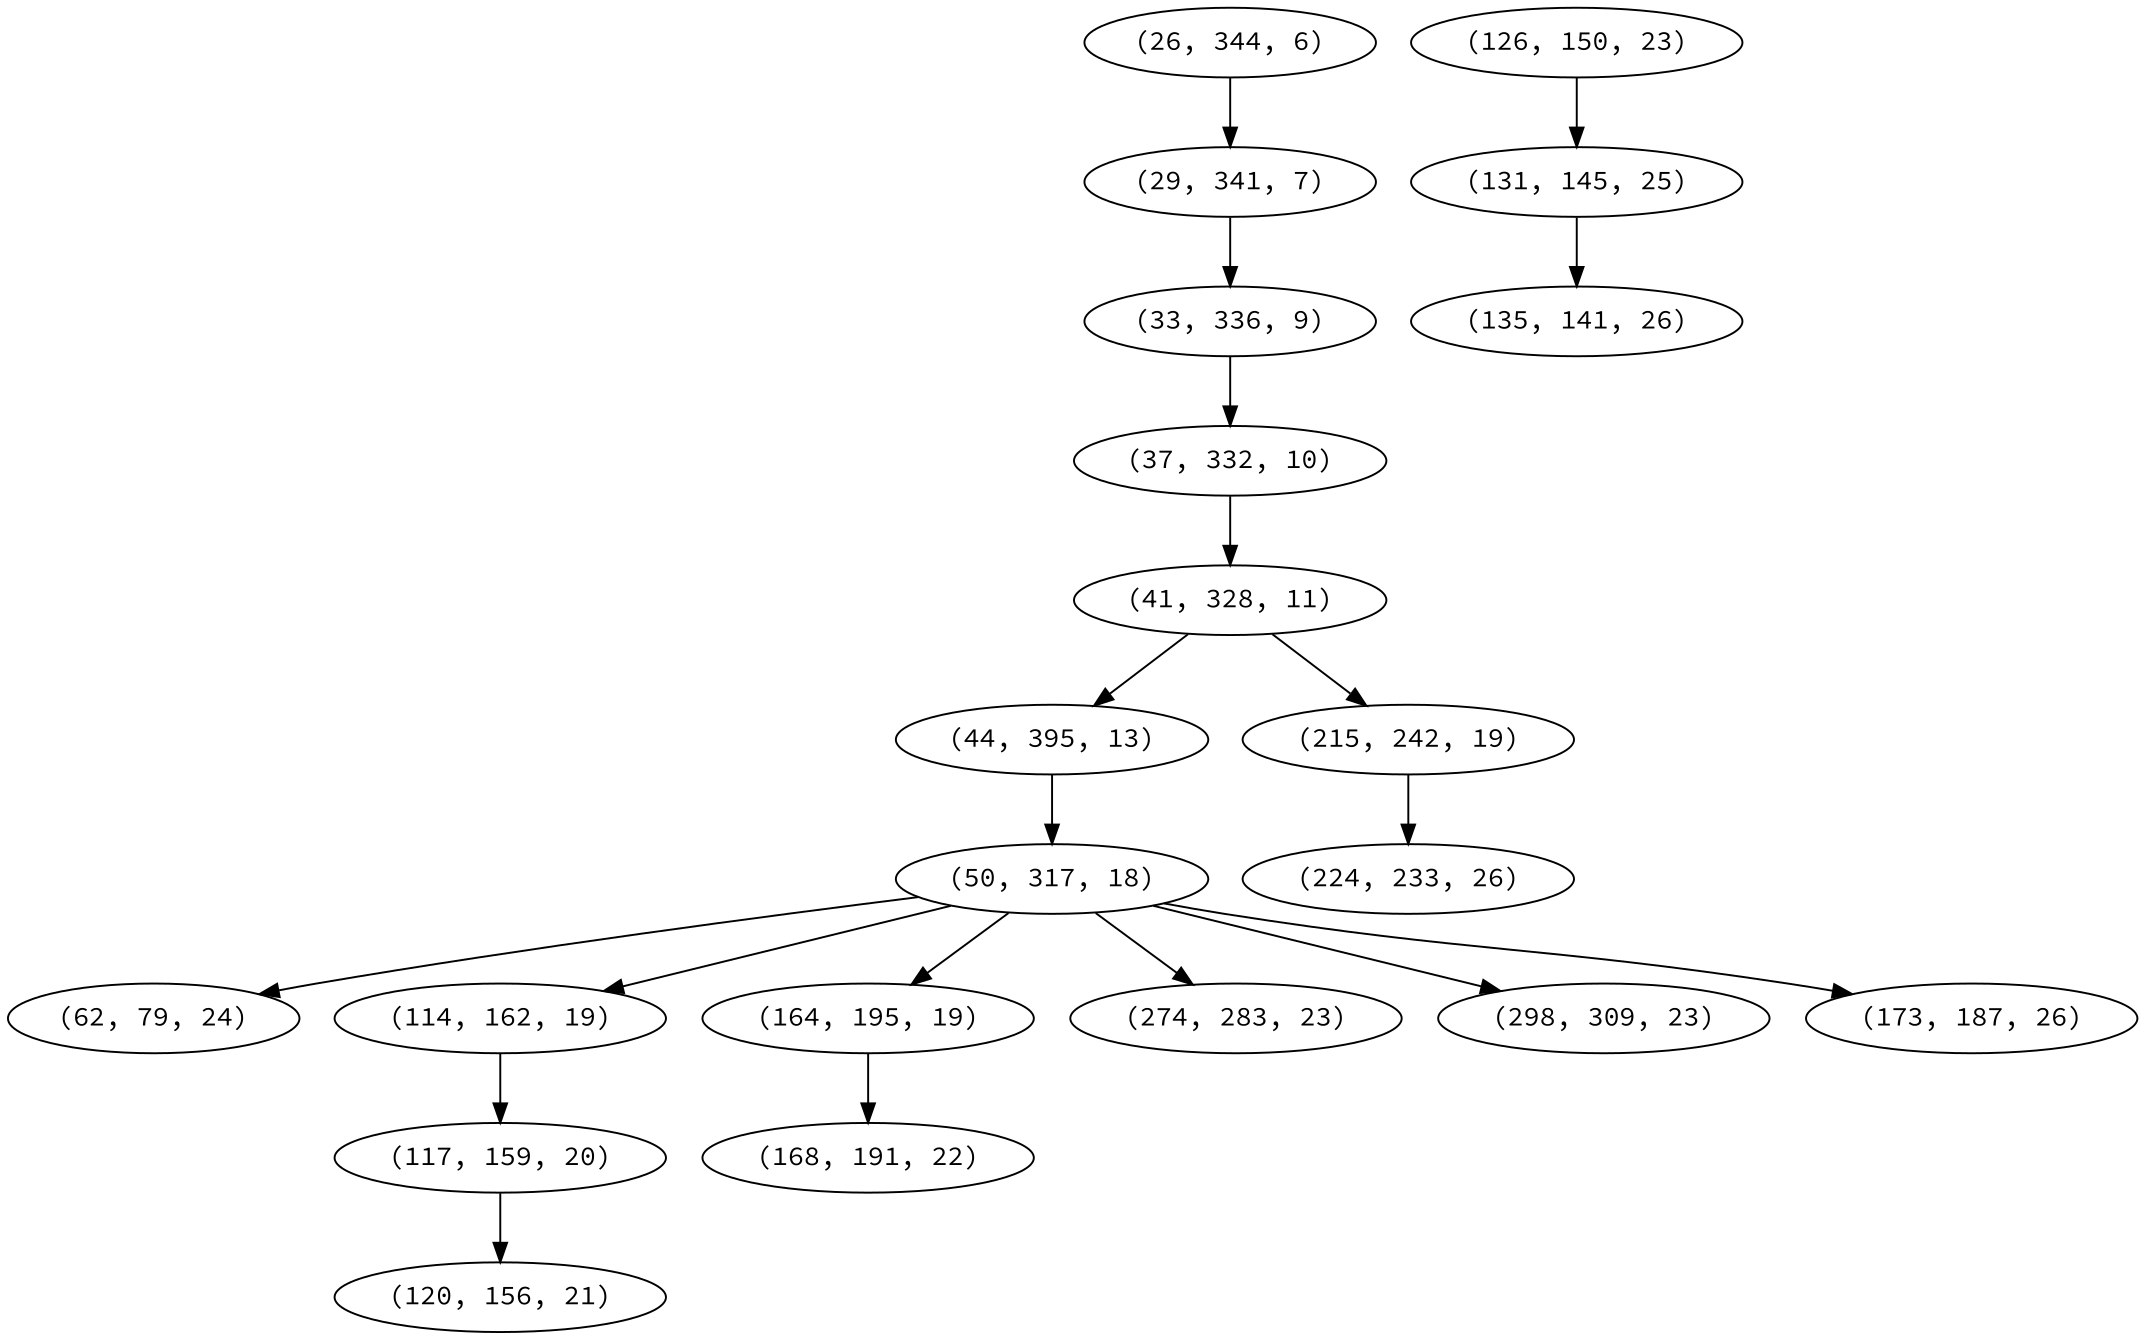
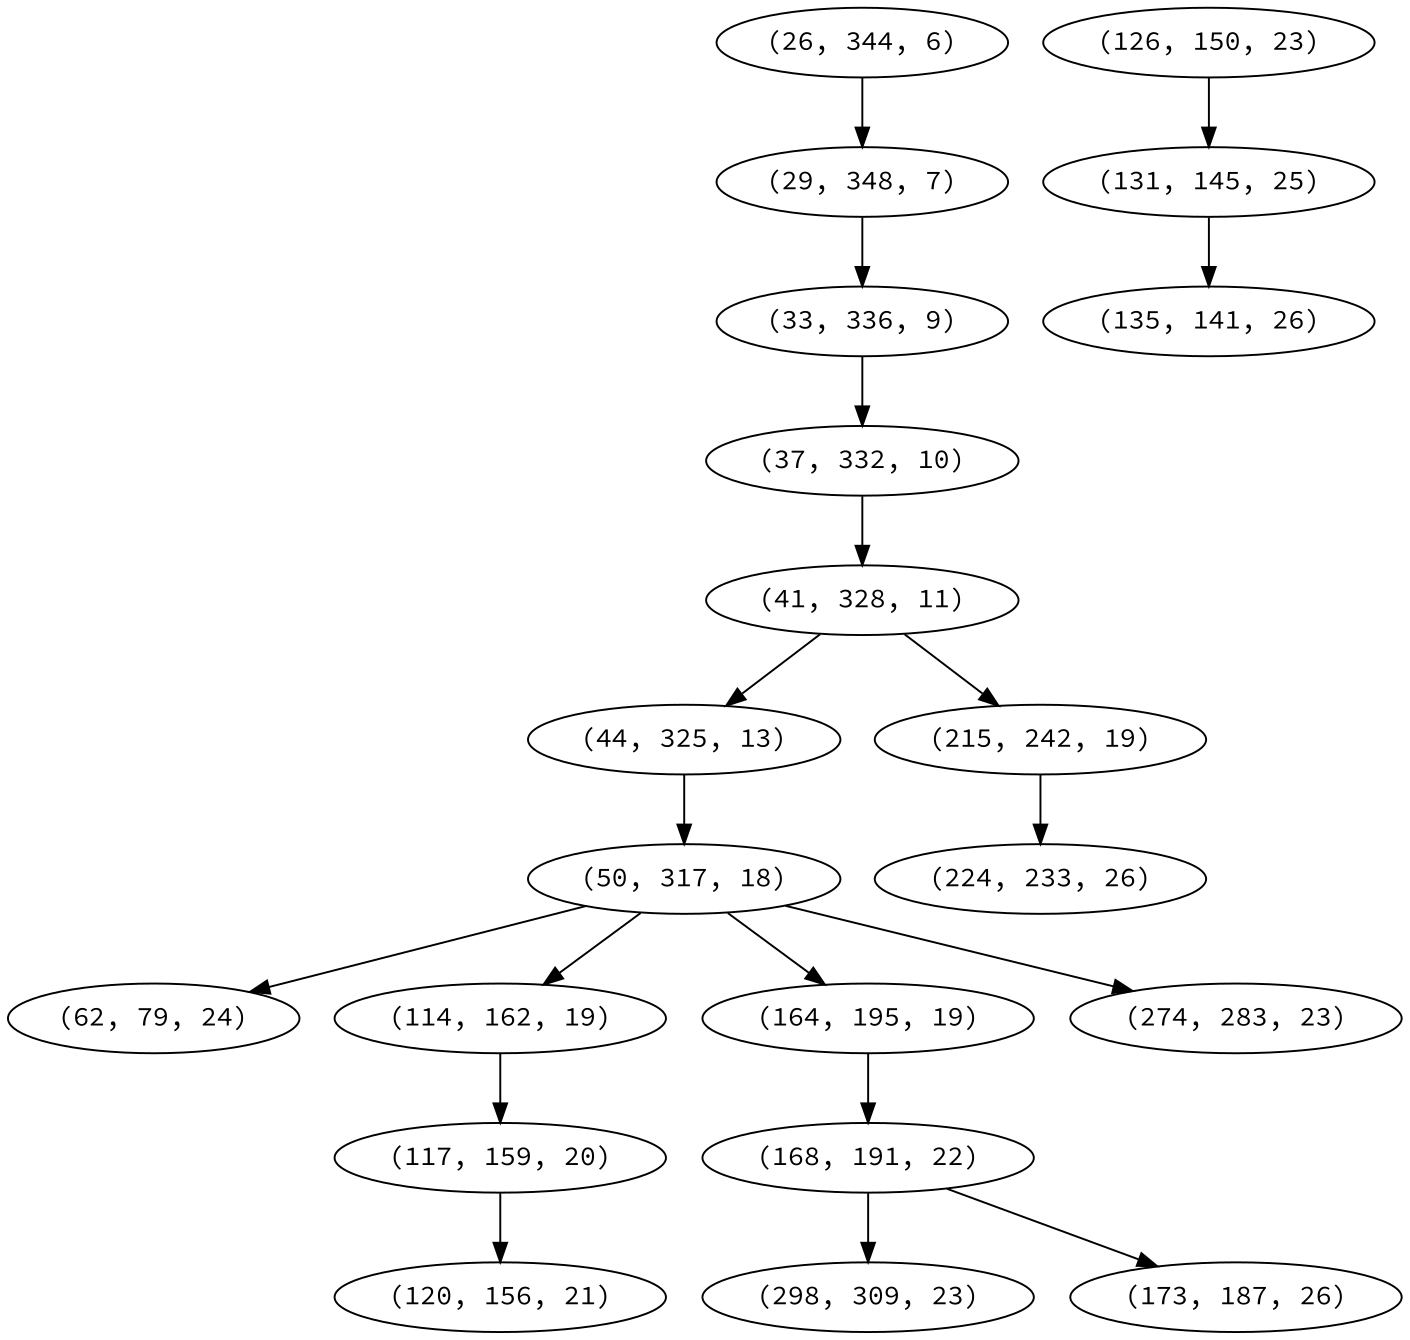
node "(29, 341, 7)": label "(29, 341, 7)" -> "(29, 348, 7)"
node "(44, 395, 13)": label "(44, 395, 13)" -> "(44, 325, 13)"
edge "(50, 317, 18)" -> "(298, 309, 23)": now "(168, 191, 22)" -> "(298, 309, 23)"
edge "(50, 317, 18)" -> "(173, 187, 26)": now "(168, 191, 22)" -> "(173, 187, 26)"
